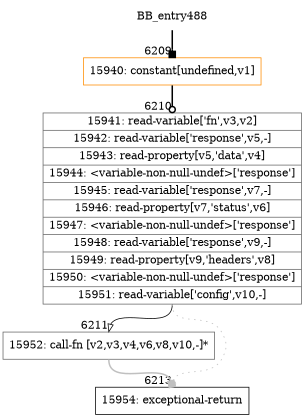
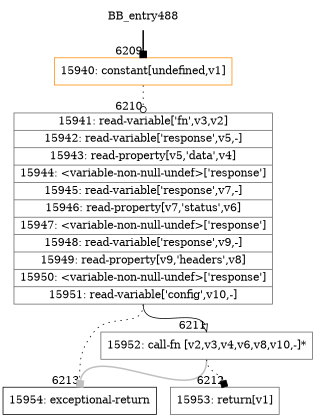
edge "15940: constant[undefined,v1]" -> "15941: read-variable['fn',v3,v2]": style bold -> dotted
edge "15941: read-variable['fn',v3,v2]" -> "15954: exceptional-return": color gray -> black
node "15953: return[v1]": added
